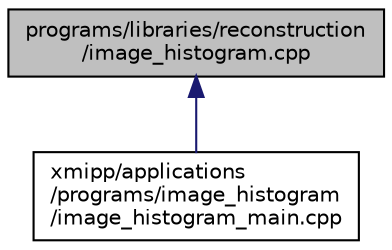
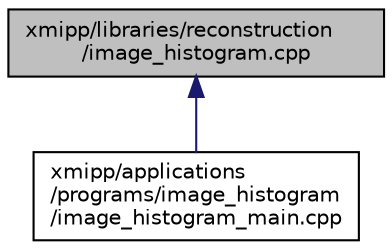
node "programs/libraries/reconstruction /image_histogram.cpp": label "programs/libraries/reconstruction /image_histogram.cpp" -> "xmipp/libraries/reconstruction /image_histogram.cpp"
